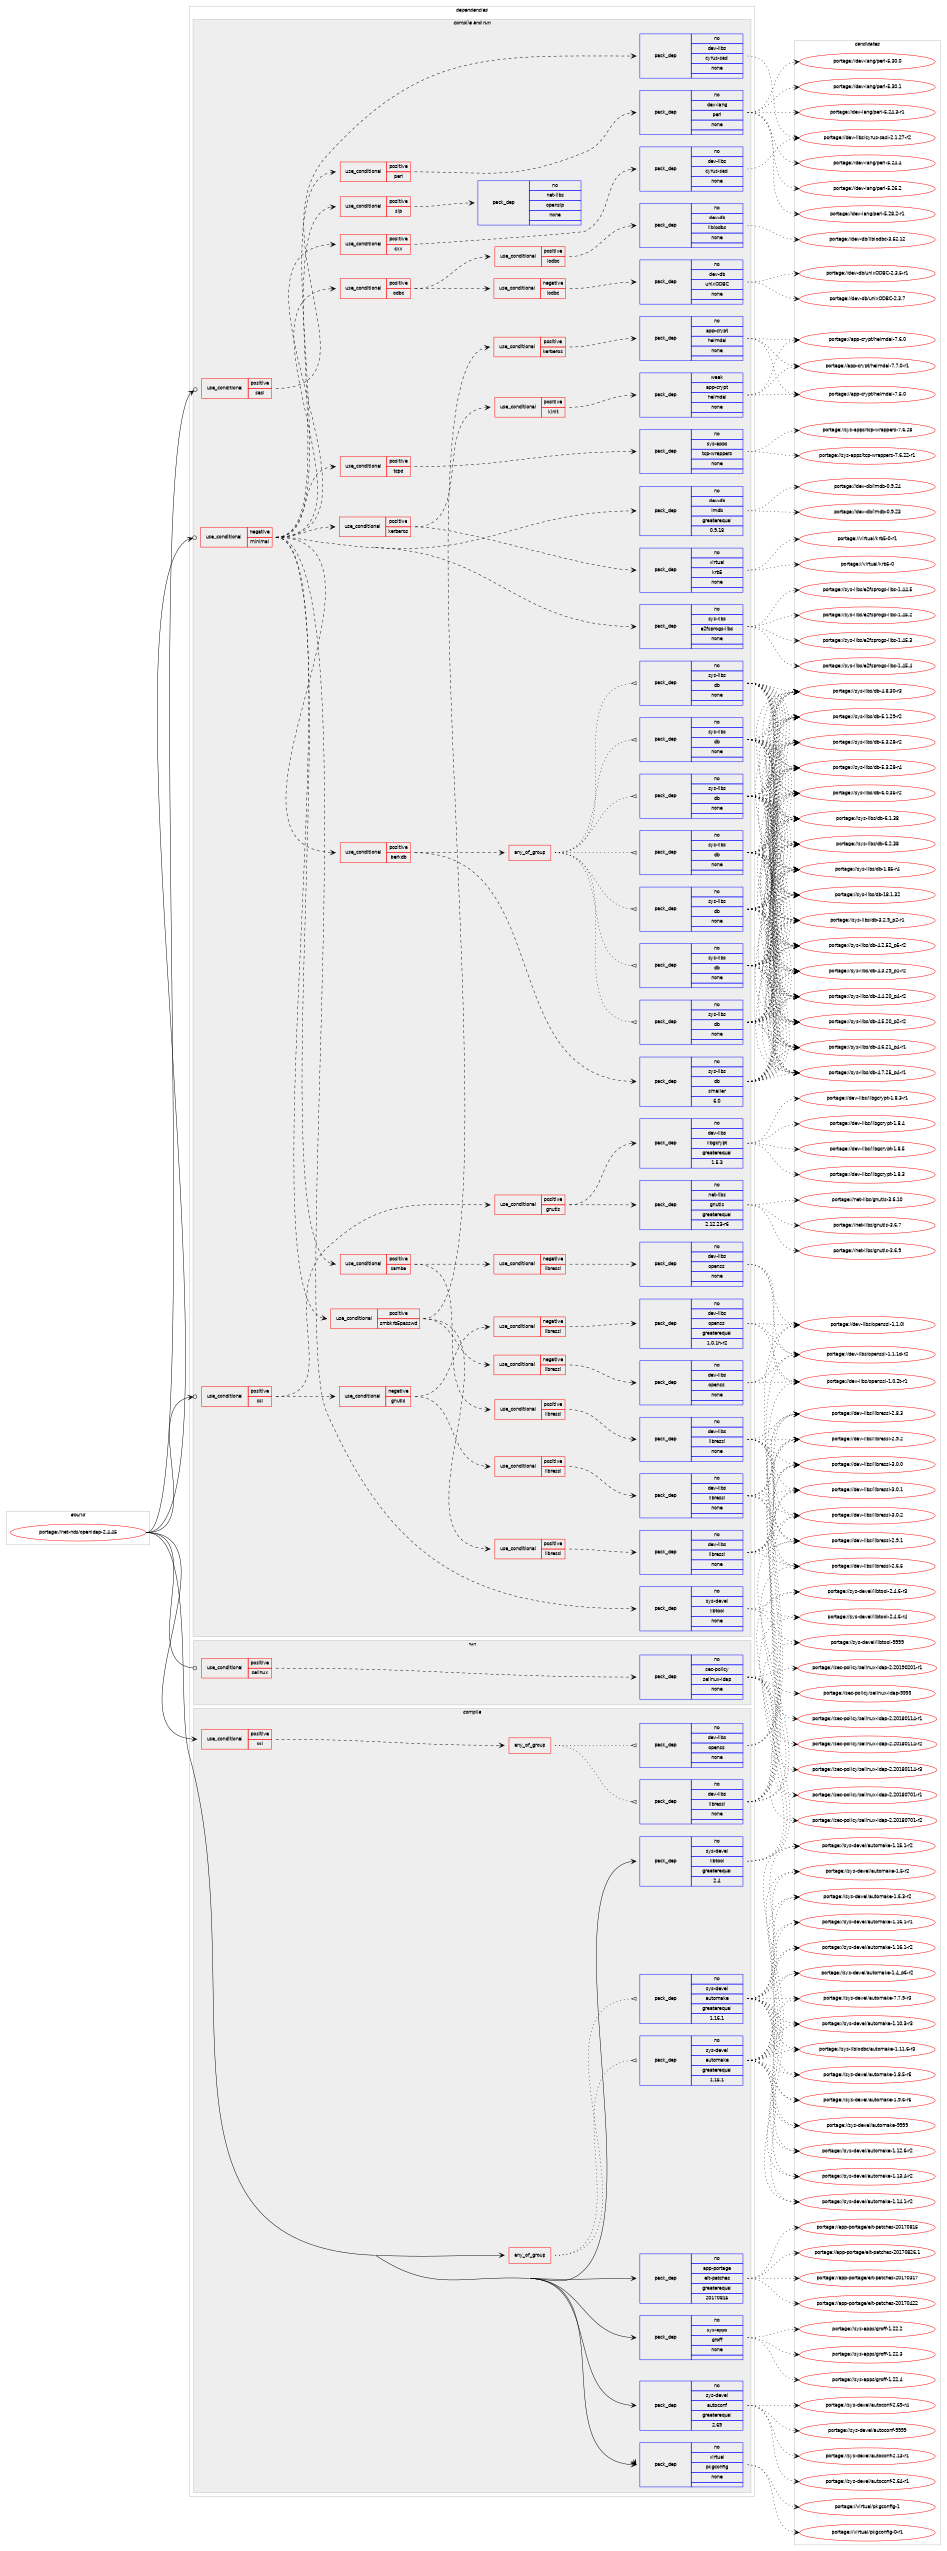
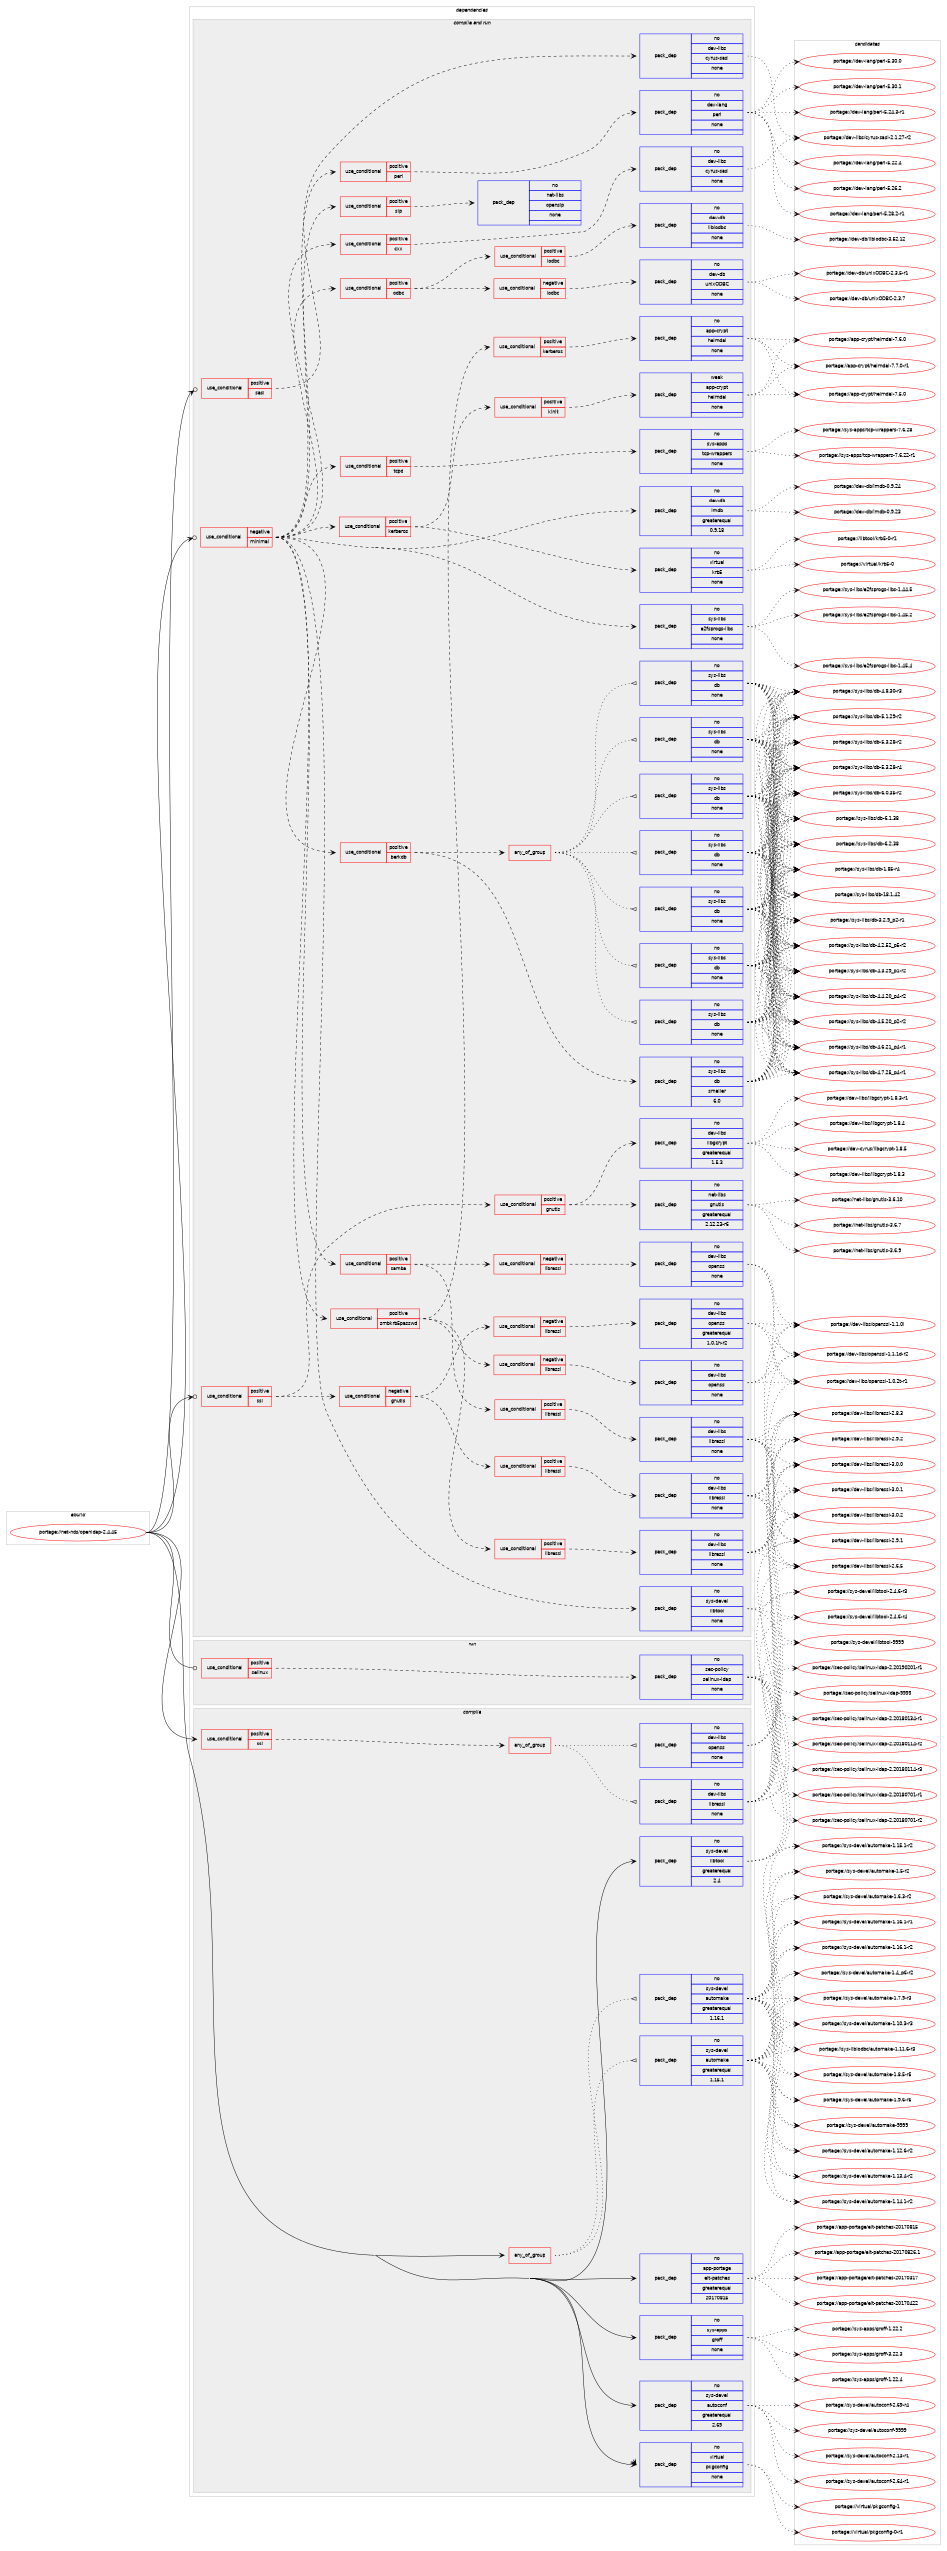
node "portage://dev-lang/perl-5.24.4": label "portage://dev-lang/perl-5.24.4" -> "portage://dev-lang/perl-5.22.4"
node "portage://virtual/krb5-0-r1": label "portage://virtual/krb5-0-r1" -> "portage://libtool/krb5-0-r1"
node "portage://sys-libs/e2fsprogs-libs-1.45.3": removed
node "portage://sys-libs/db-18.1.32": label "portage://sys-libs/db-18.1.32" -> "portage://sys-libs/db-18.1.42"
node "portage://dev-libs/libgcrypt-1.8.5": label "portage://dev-libs/libgcrypt-1.8.5" -> "portage://dev-cyrus/libgcrypt-1.8.5"
node "portage://sec-policy/selinux-ldap-2.20180114-r1": label "portage://sec-policy/selinux-ldap-2.20180114-r1" -> "portage://sec-policy/selinux-ldap-2.20180134-r1"
node "portage://sys-devel/automake-7.7.9-r3": label "portage://sys-devel/automake-7.7.9-r3" -> "portage://sys-devel/automake-1.7.9-r3"
node "portage://sys-apps/groff-1.22.3": label "portage://sys-apps/groff-1.22.3" -> "portage://sys-apps/groff-3.22.3"
